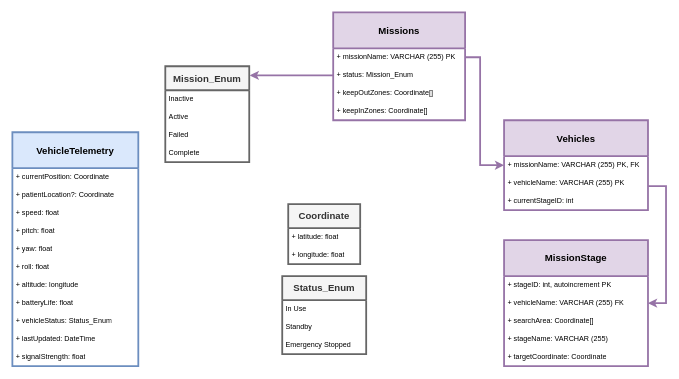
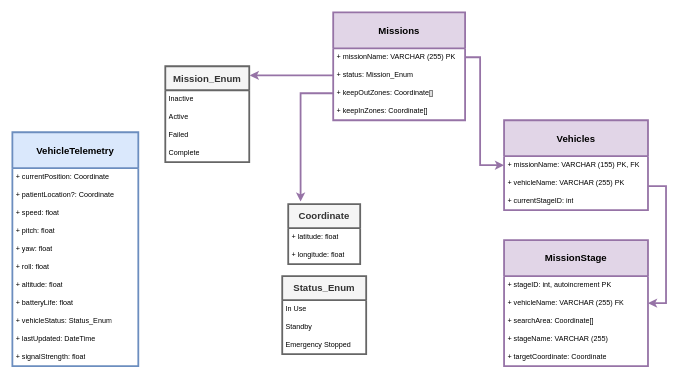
edge "+ keepOutZones: Coordinate[]" -> "Coordinate": added
node "+ missionName: VARCHAR (255) PK, FK": label "+ missionName: VARCHAR (255) PK, FK" -> "+ missionName: VARCHAR (155) PK, FK"
node "+ altitude: longitude": label "+ altitude: longitude" -> "+ altitude: float"
